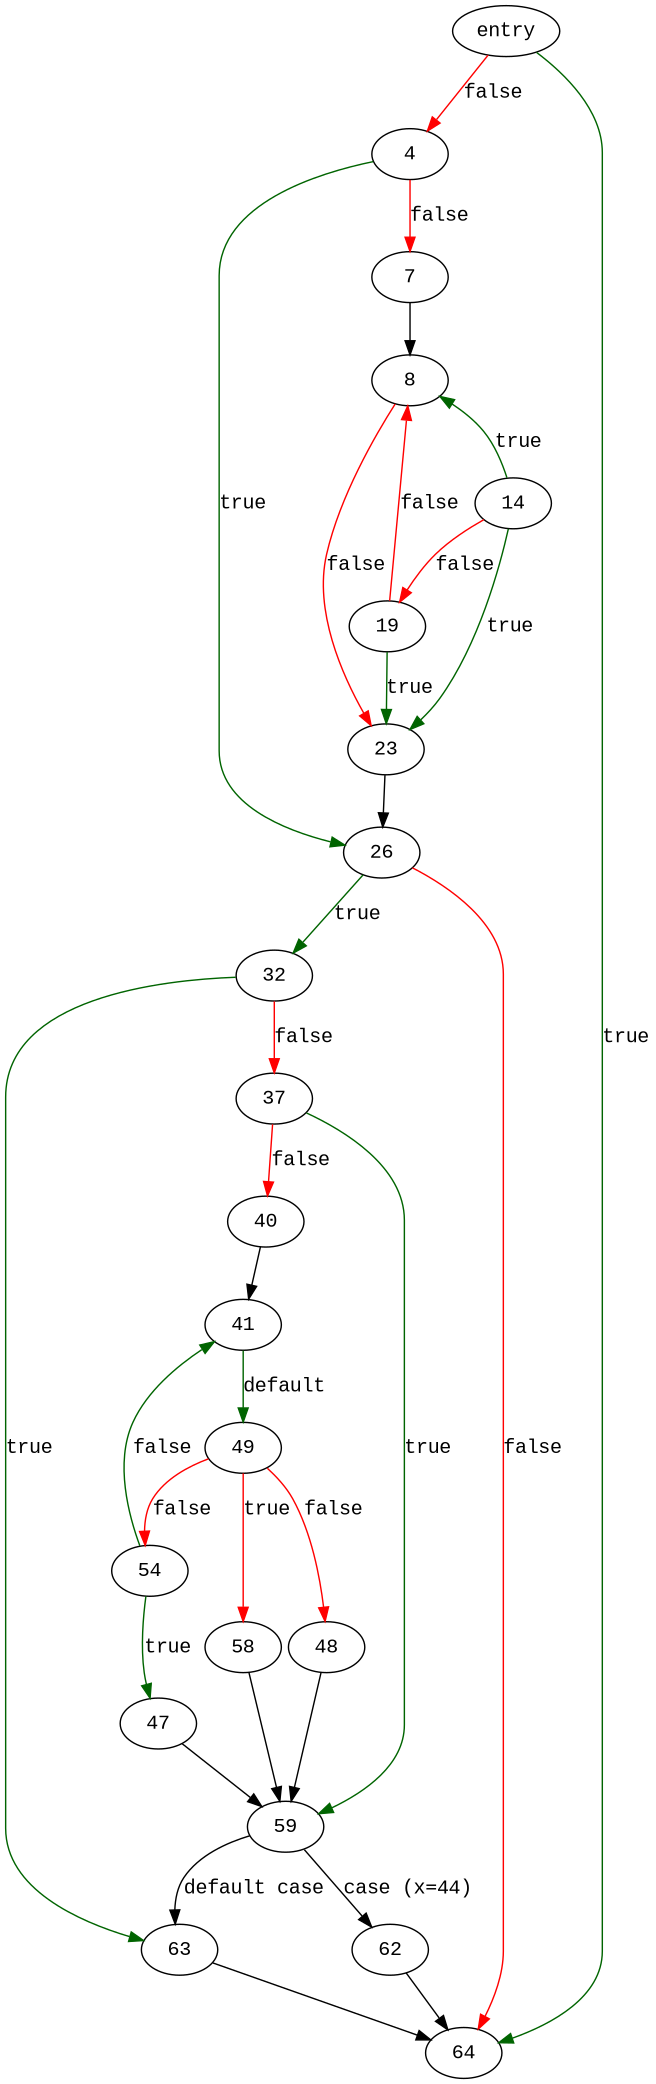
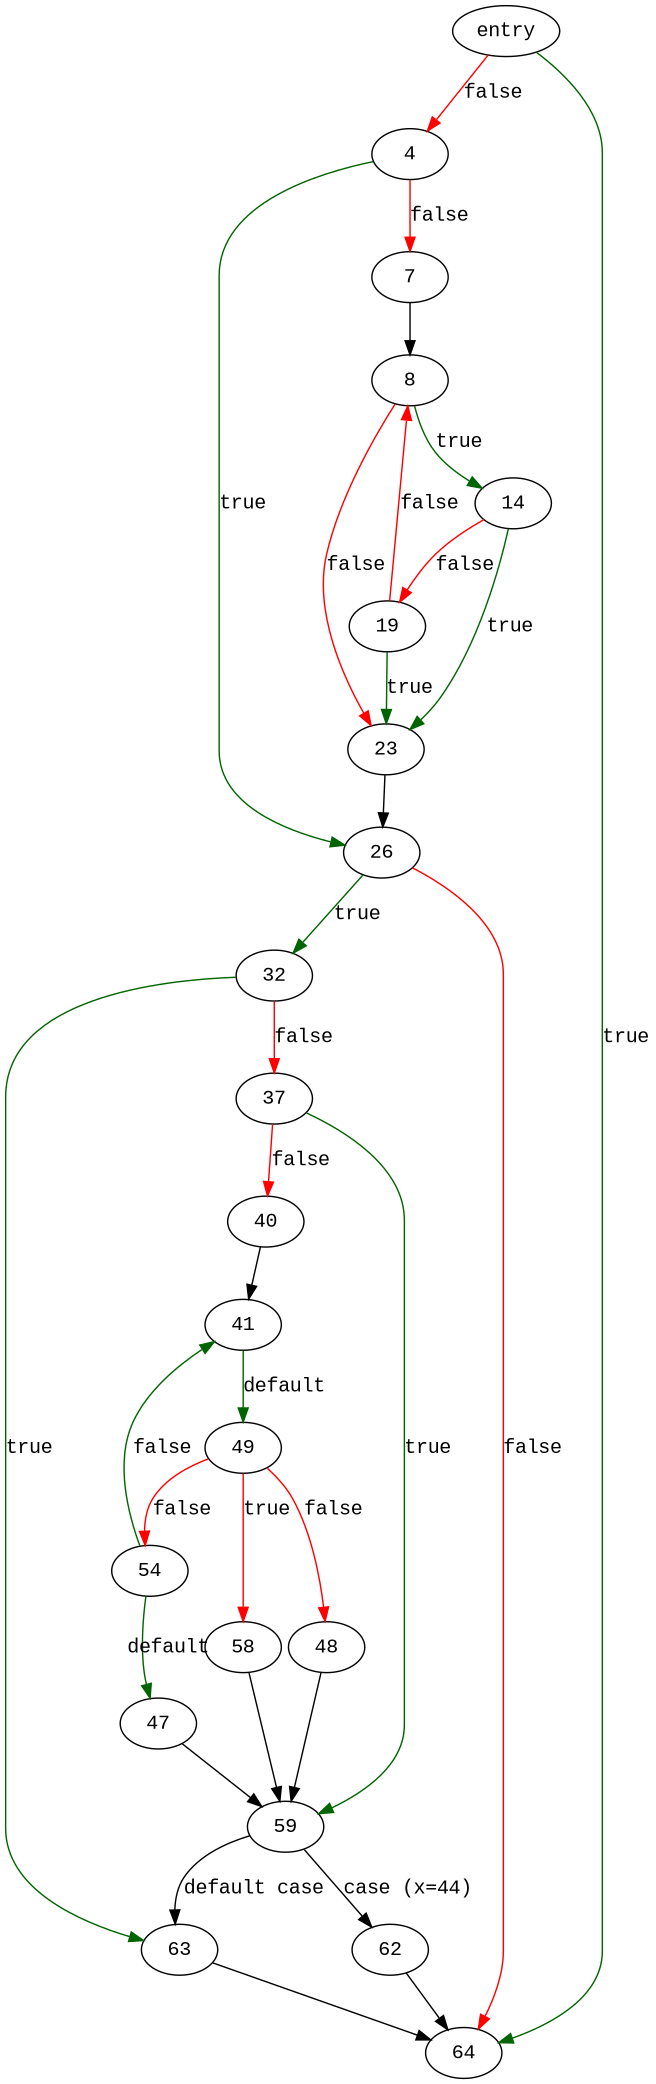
edge "14" -> "8": reversed
edge "54" -> "47": label "true" -> "default"
